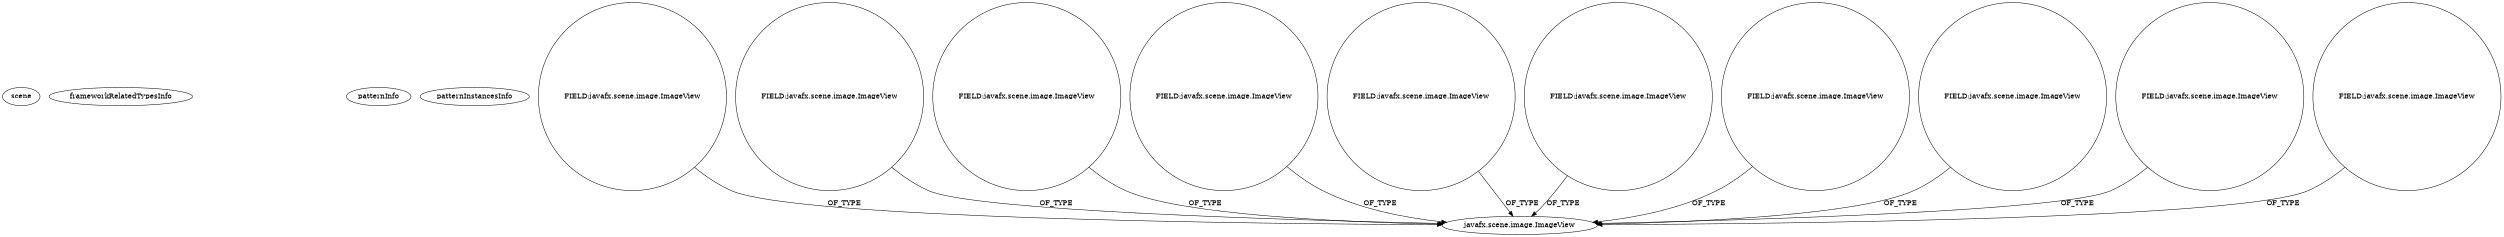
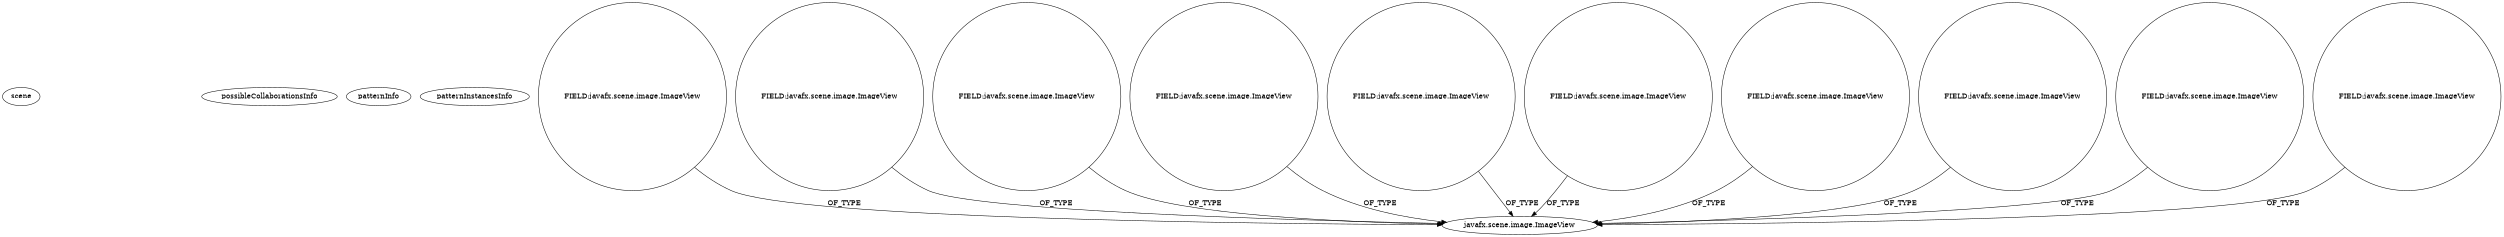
node "frameworkRelatedTypesInfo": removed
node "possibleCollaborationsInfo": added
